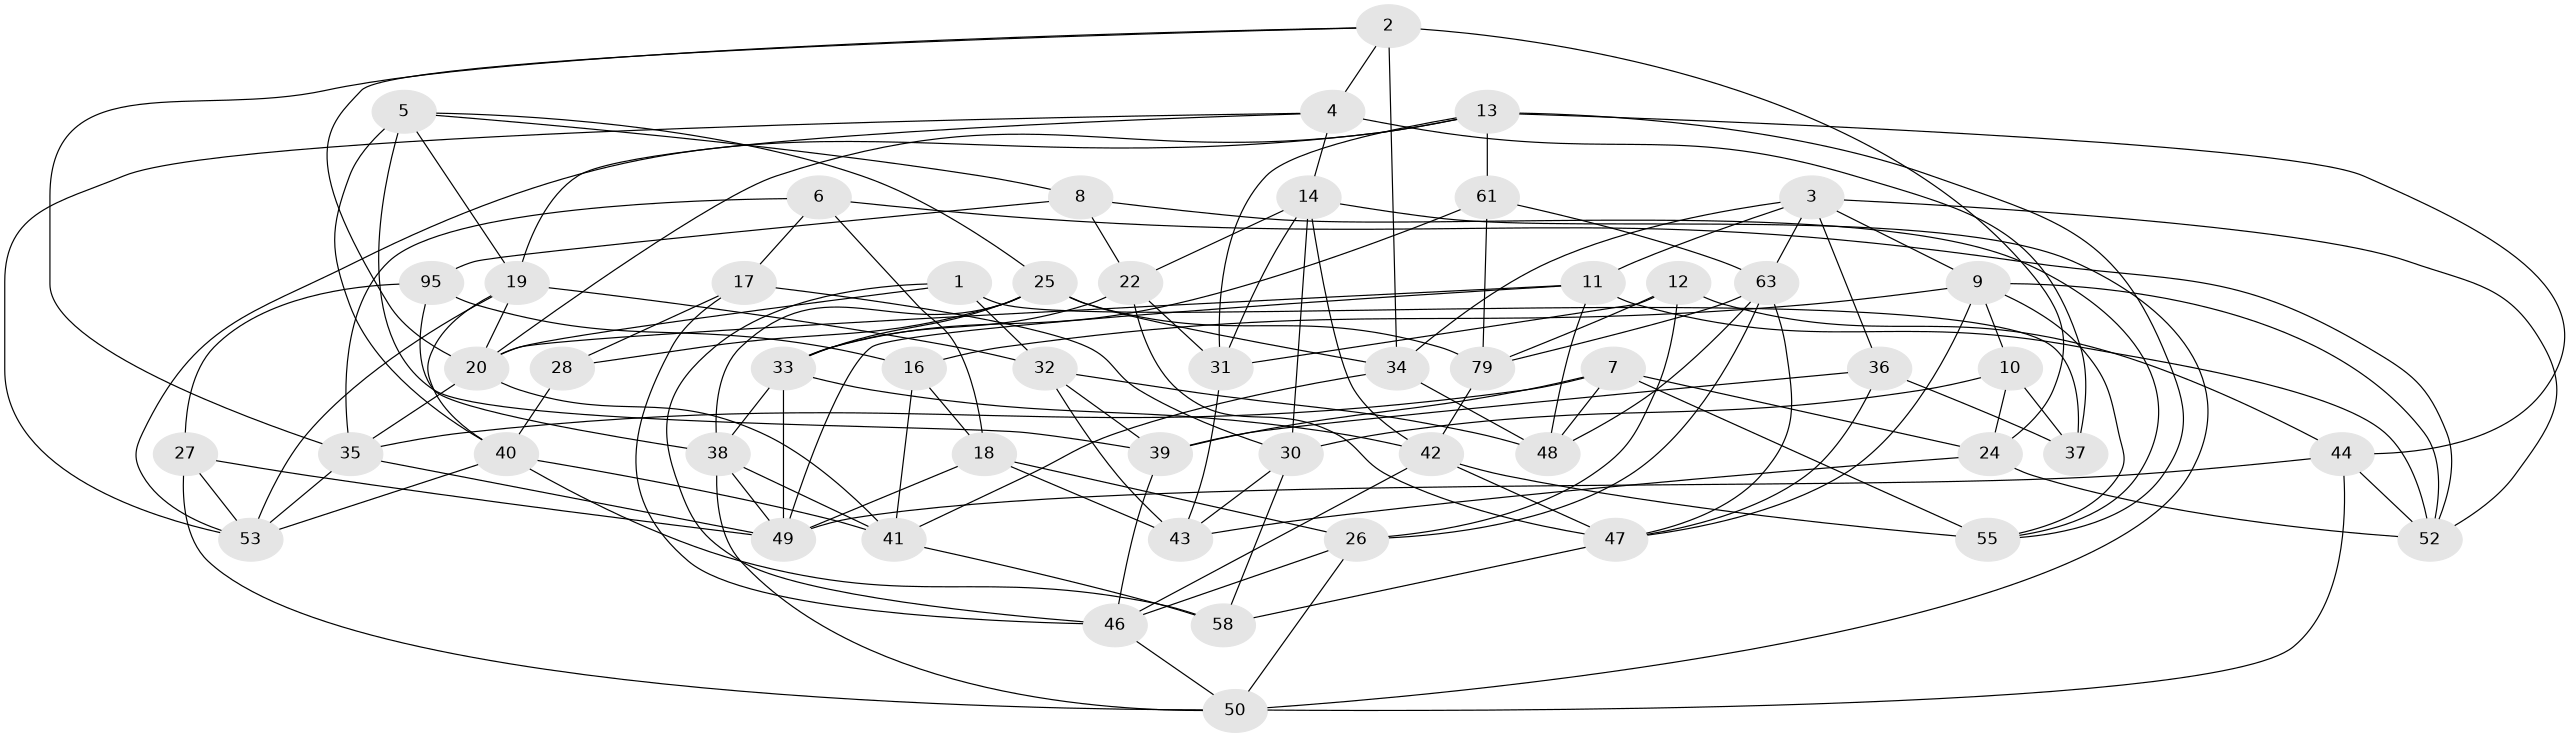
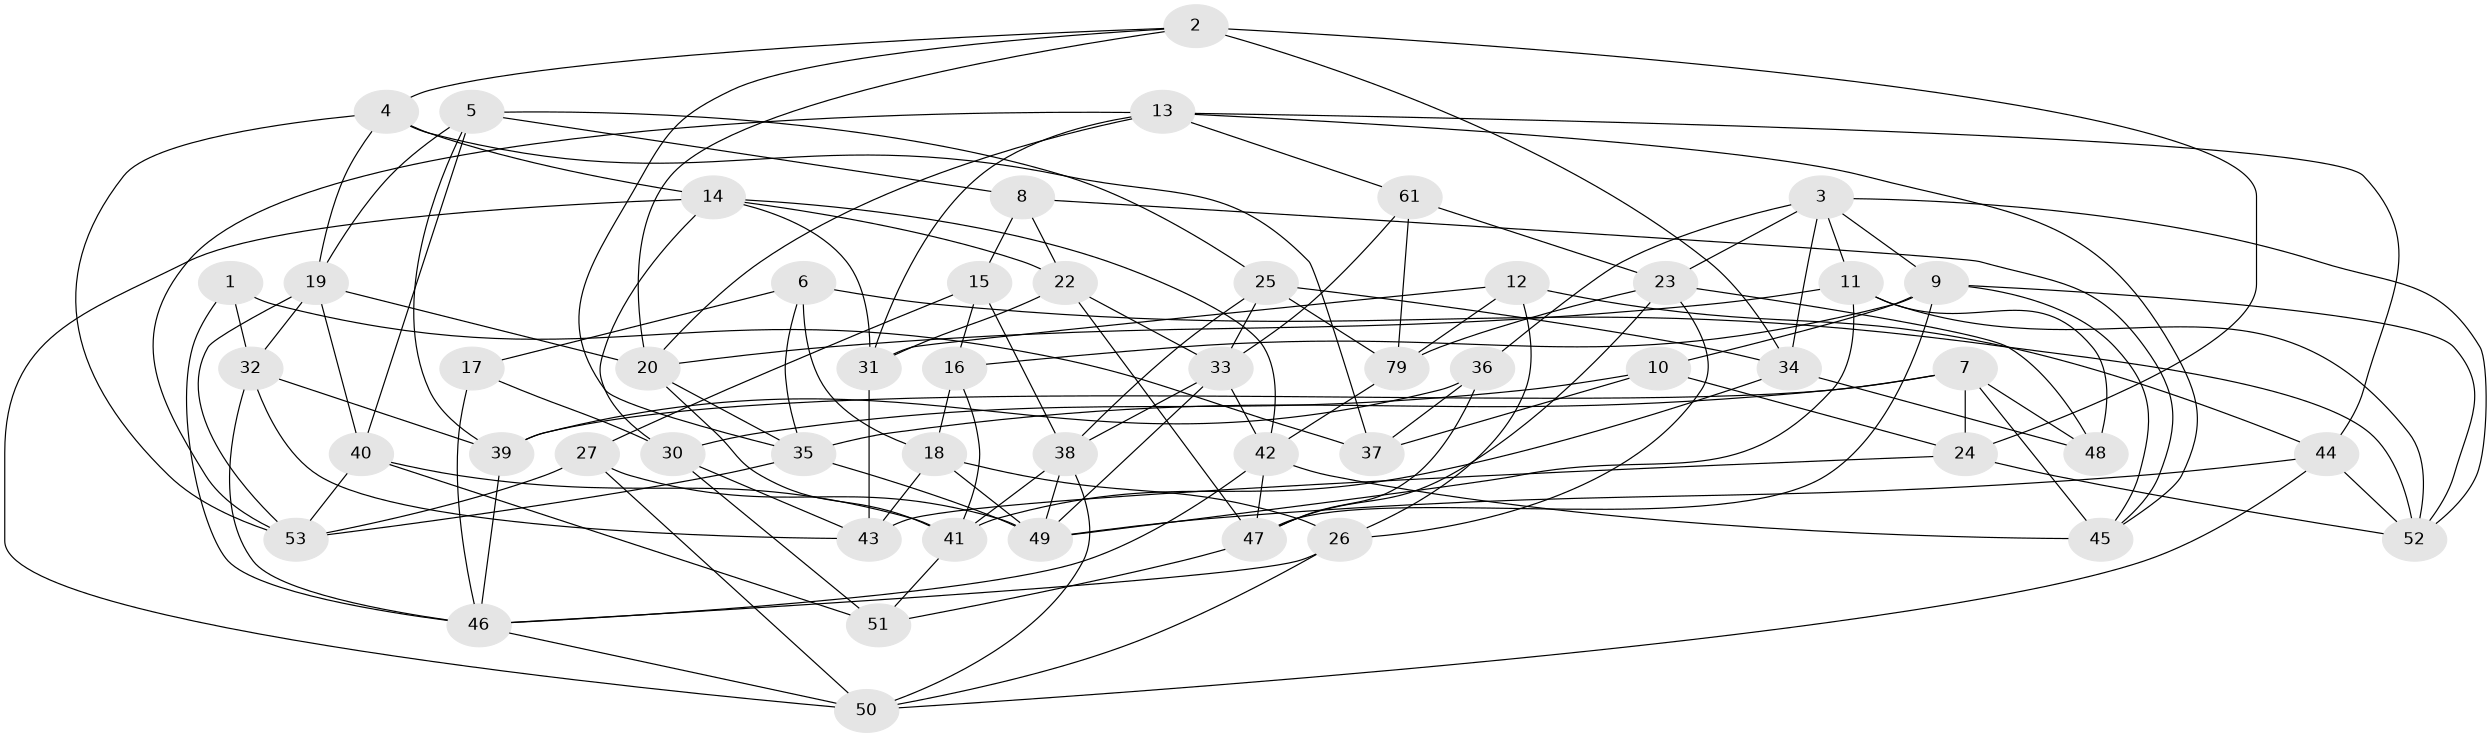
node "95": label "95" -> "15"
node "63": label "63" -> "23"
edge "1" -- "20": removed
node "28": removed
edge "32" -- "48": now "32" -- "46"
node "55": label "55" -> "45"
node "58": label "58" -> "51"
